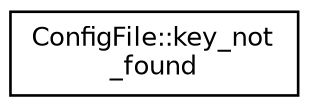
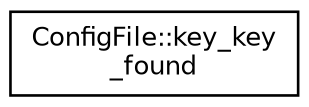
node "ConfigFile::key_not _found": label "ConfigFile::key_not _found" -> "ConfigFile::key_key _found"
